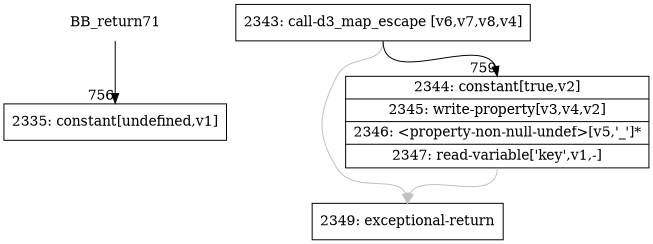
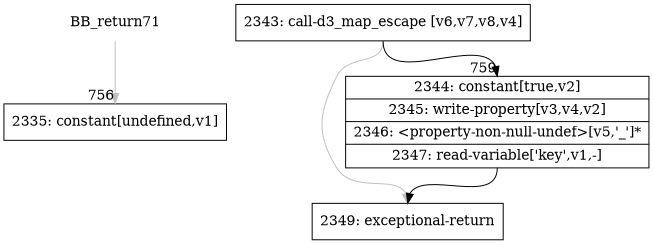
edge "BB_return71" -> "2335: constant[undefined,v1]": color black -> gray
edge "2344: constant[true,v2]" -> "2349: exceptional-return": color gray -> black
